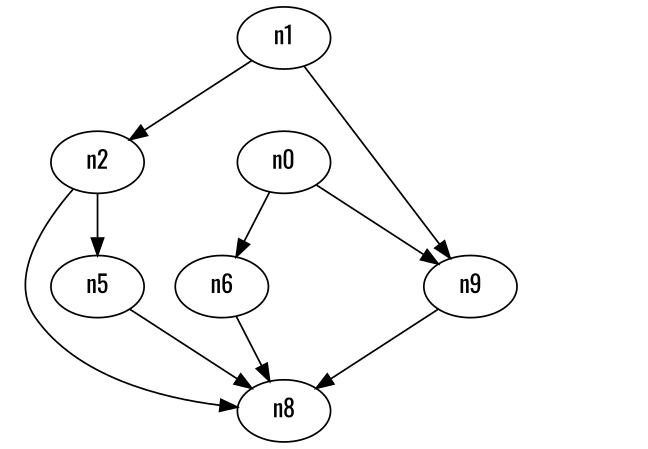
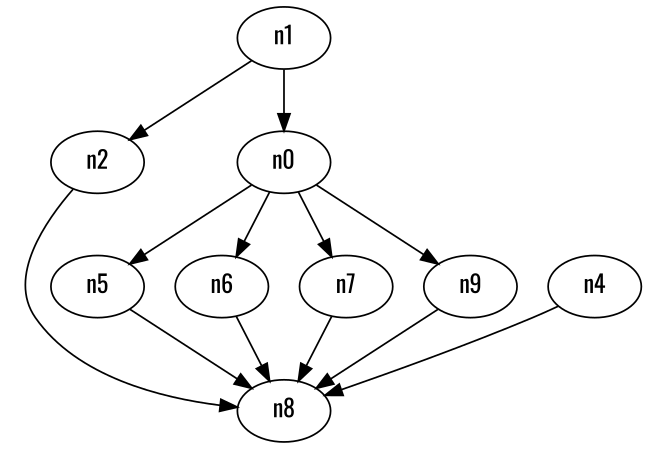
edge "n1" -> "n9": now "n1" -> "n0"
edge "n2" -> "n5": now "n0" -> "n5"
node "n7": added
node "n4": added
